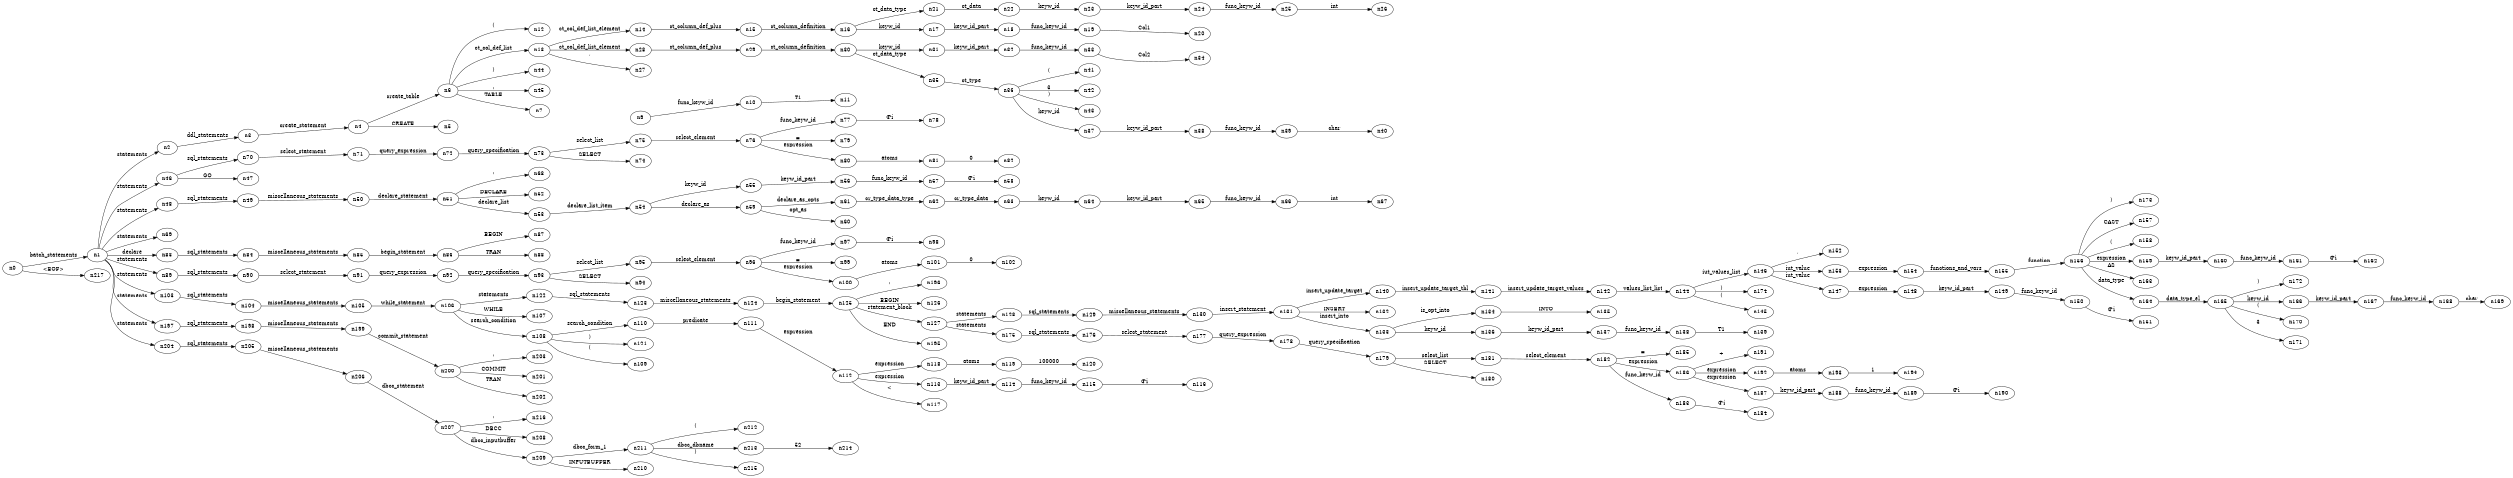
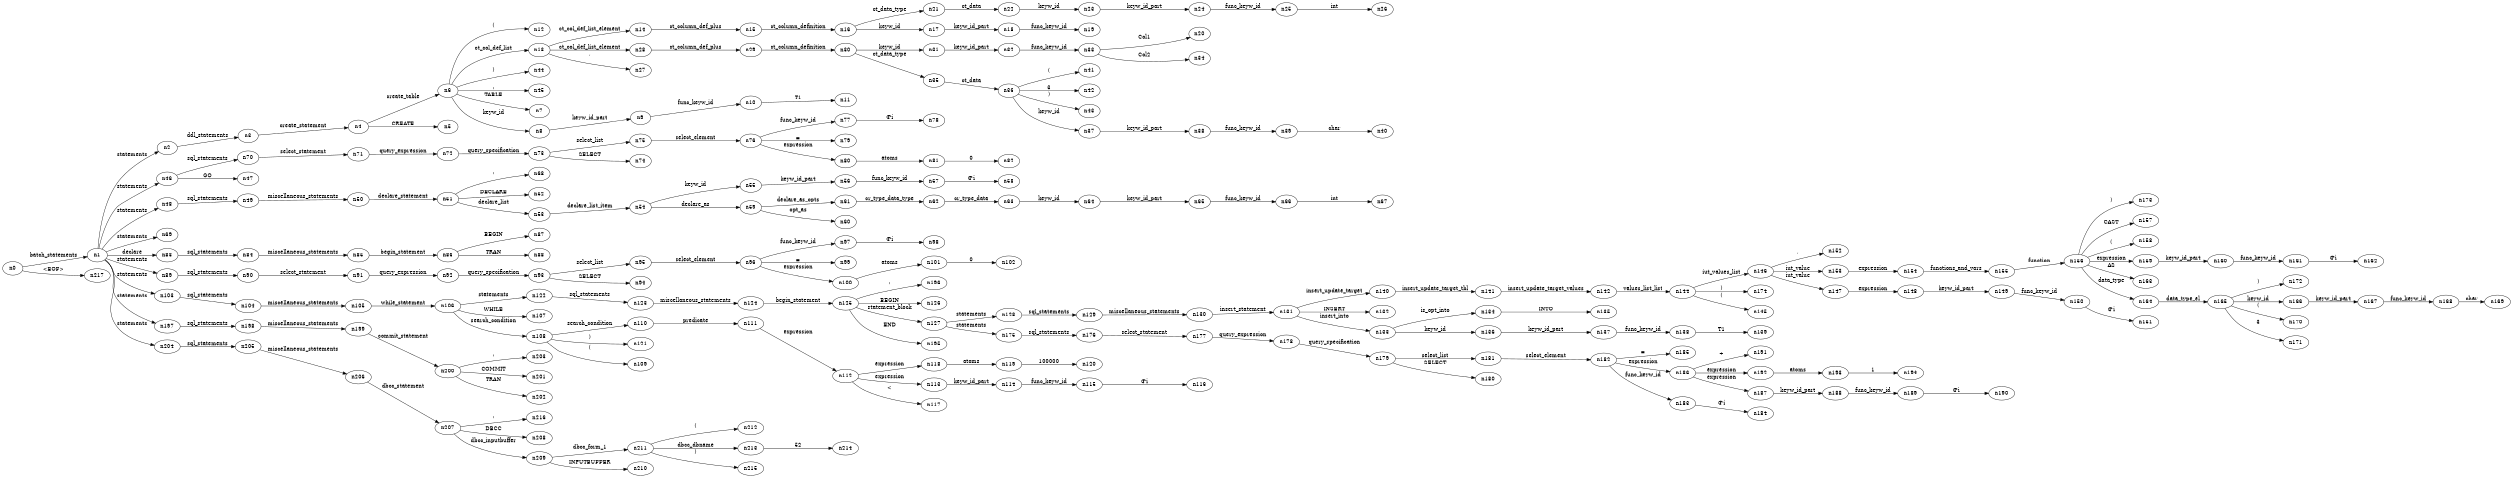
edge "n19" -> "n20": now "n33" -> "n20"
edge "n35" -> "n36": label "ct_type" -> "ct_data"
node "n8": added
